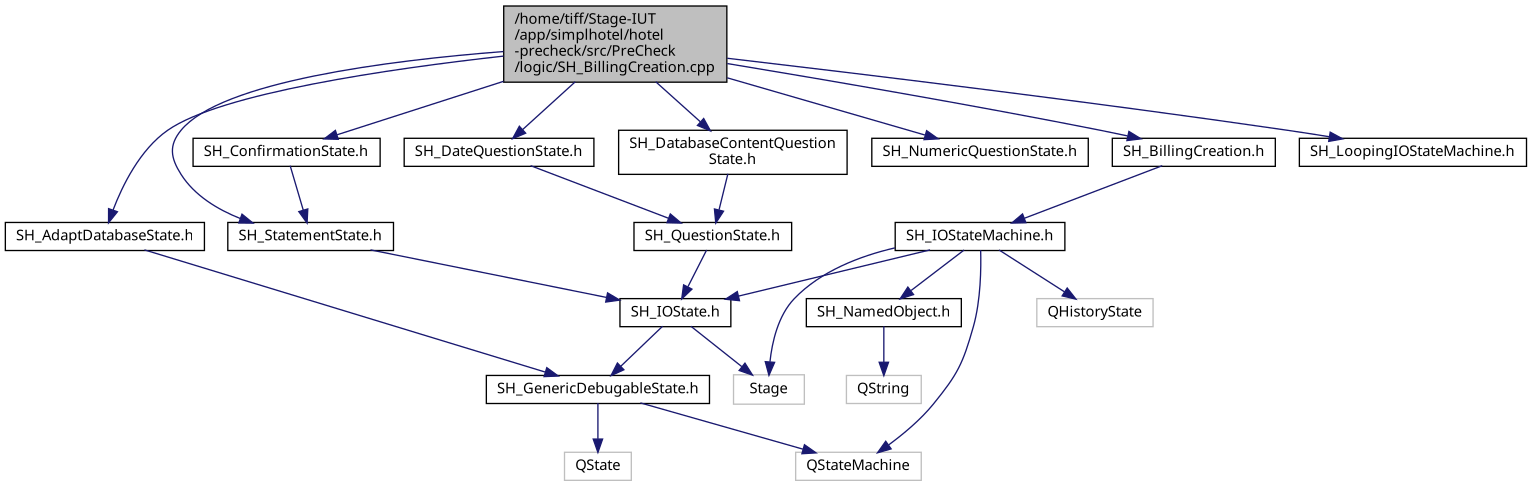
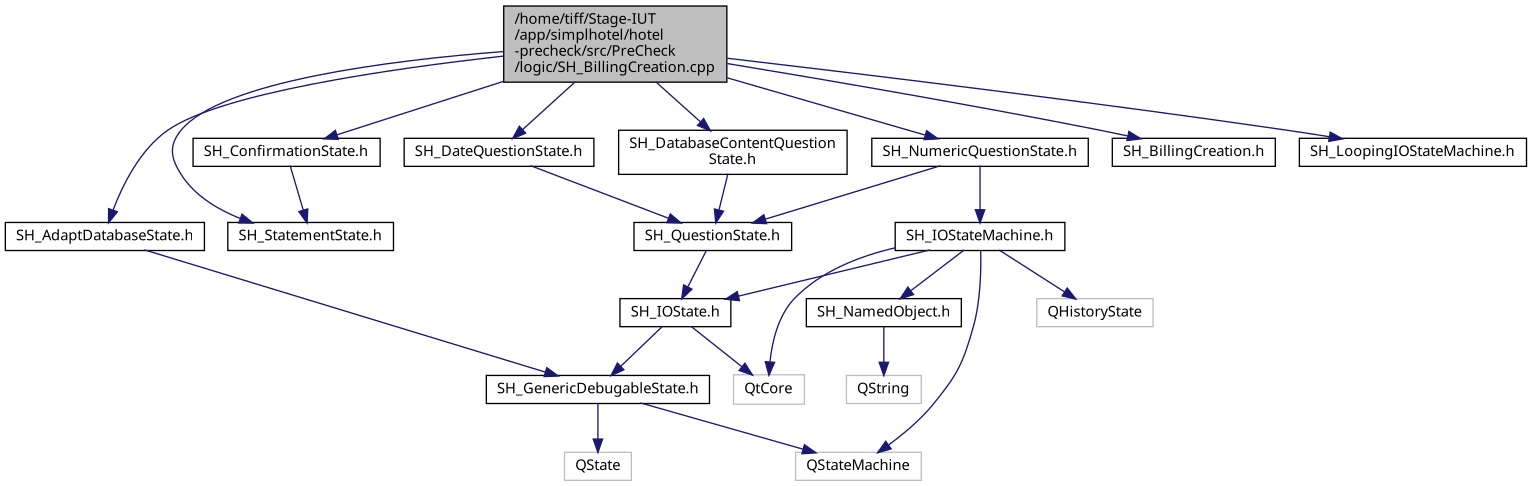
edge "SH_NumericQuestionState.h" -> "SH_QuestionState.h": added
edge "SH_BillingCreation.h" -> "SH_IOStateMachine.h": now "SH_NumericQuestionState.h" -> "SH_IOStateMachine.h"
edge "SH_StatementState.h" -> "SH_IOState.h": removed
node "Stage": label "Stage" -> "QtCore"
